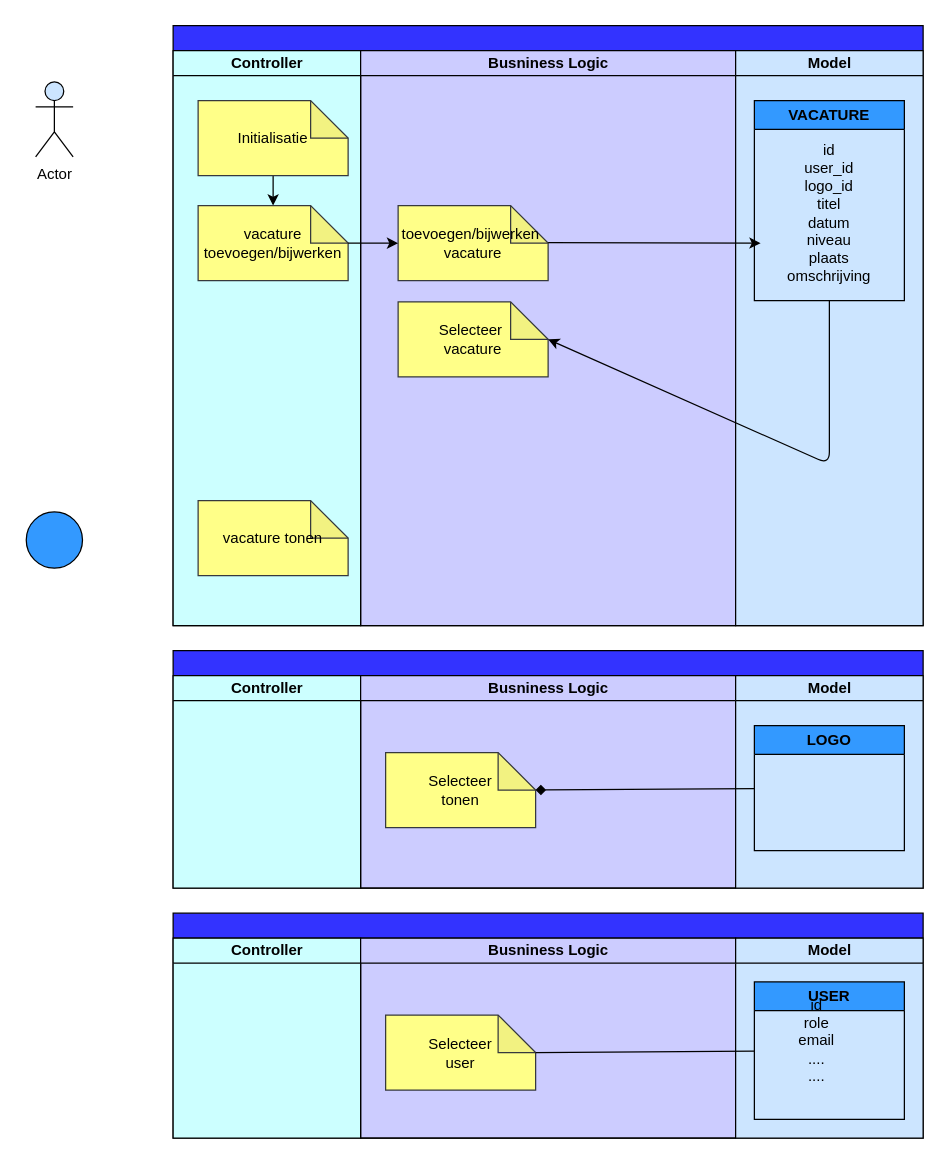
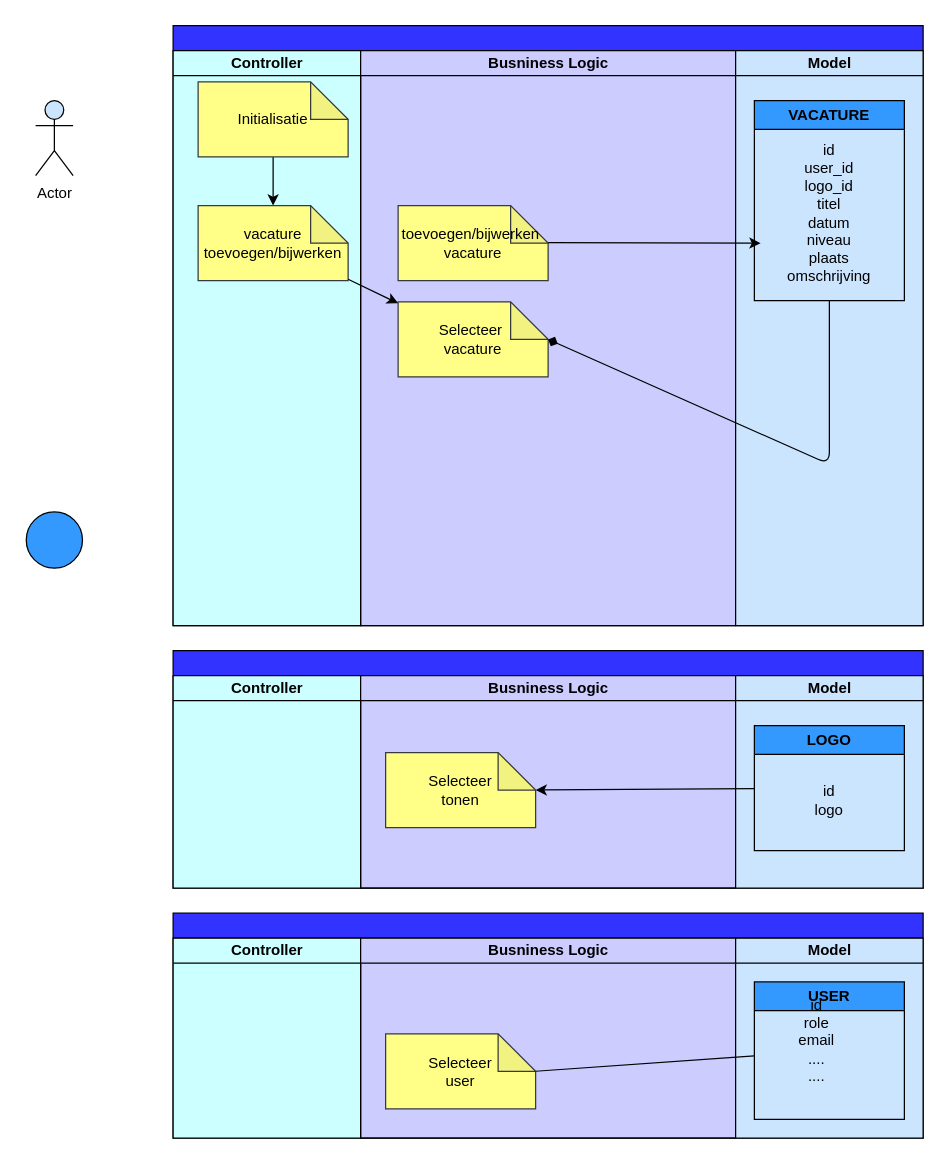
node "Actor": moved (54, 119) -> (54, 138)
node "Initialisatie": moved (273, 138) -> (273, 119)
edge "vacature toevoegen/bijwerken" -> "toevoegen/bijwerken vacature": now "vacature toevoegen/bijwerken" -> "Selecteer vacature"
edge "VACATURE" -> "Selecteer vacature": arrowhead classic -> diamond
node "vacature tonen": removed
edge "LOGO" -> "Selecteer tonen": arrowhead diamond -> classic
node "id logo": added
node "Selecteer user": moved (461, 1053) -> (461, 1071)
